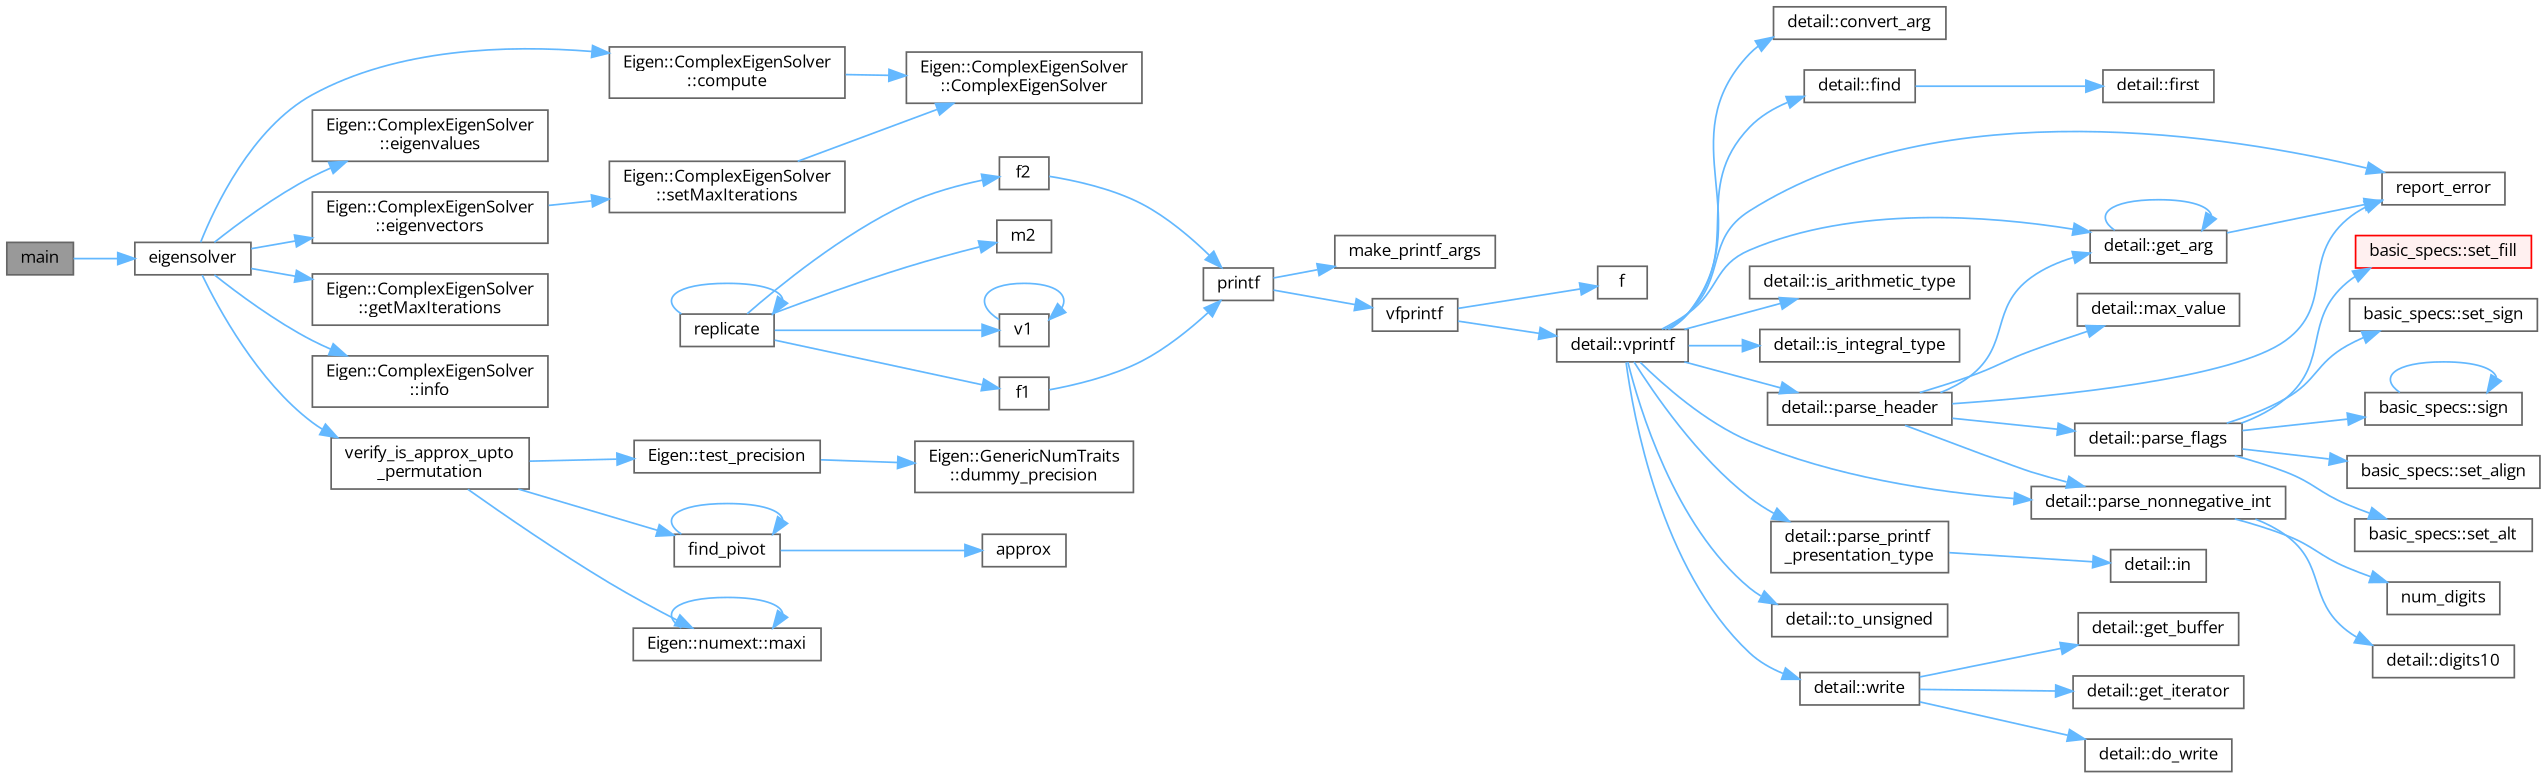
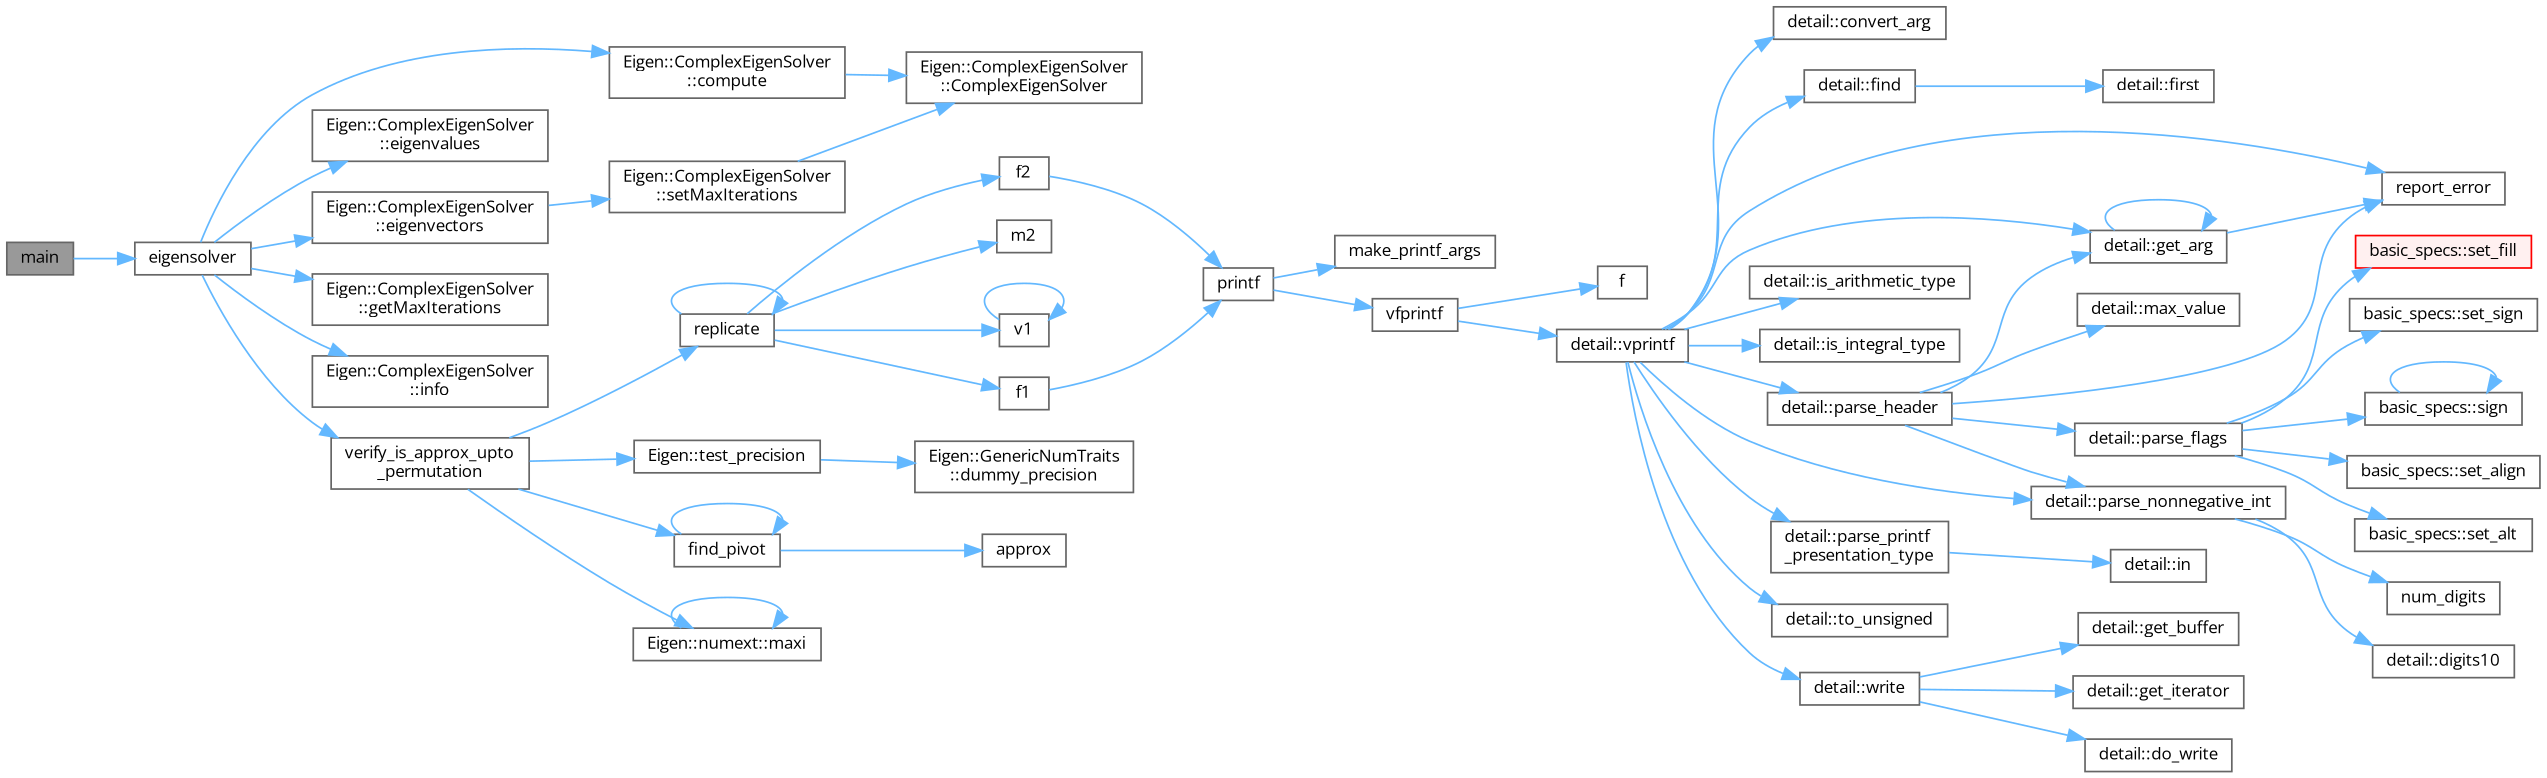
edge "verify_is_approx_upto _permutation" -> "replicate": added
